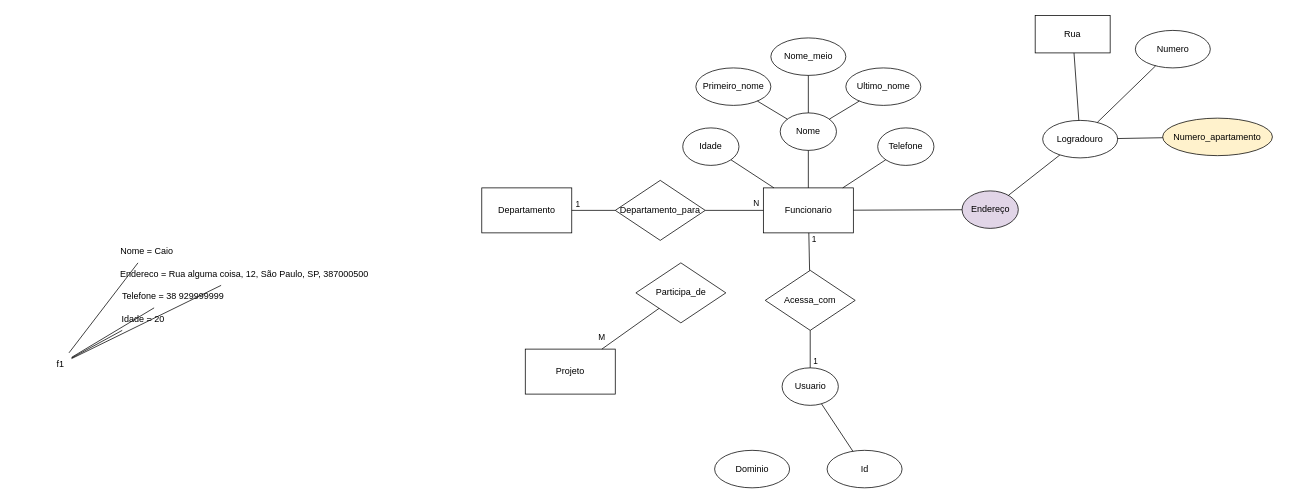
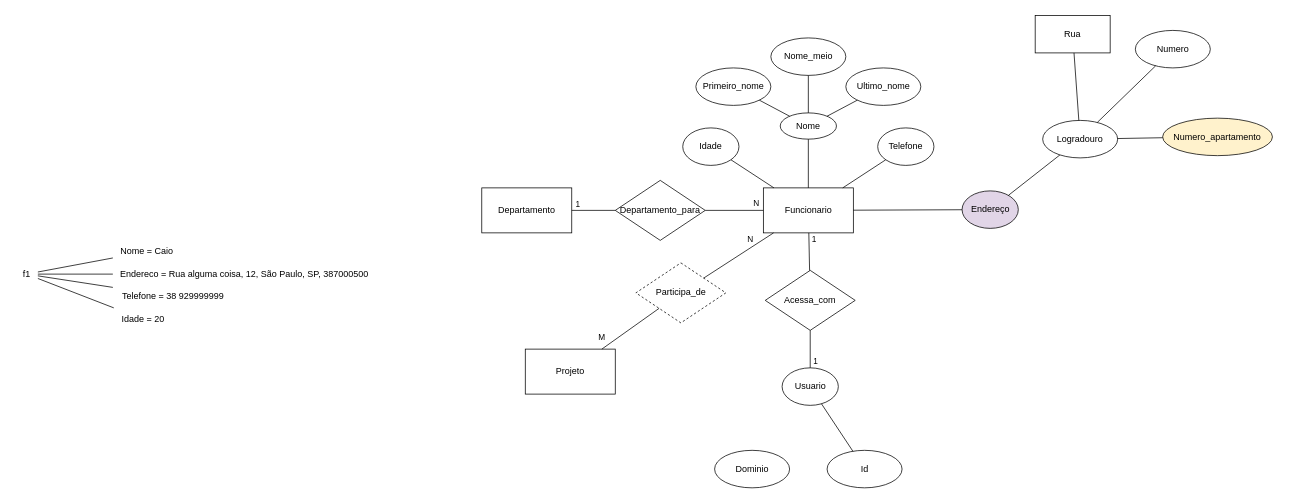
node "Nome": size 56x38 -> 56x26
edge "Funcionario" -- "Participa_de": added, label "N"
node "Participa_de": style solid -> dashed
node "f1": moved (60, 364) -> (27, 274)
